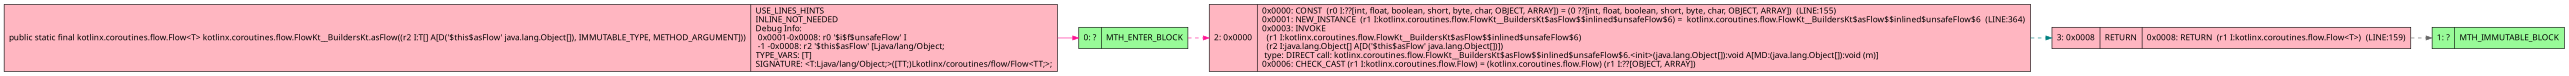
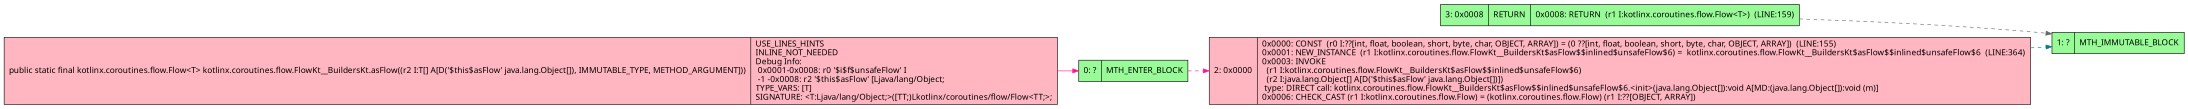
edge "2: 0x0000" -> "3: 0x0008": now "2: 0x0000" -> "1: ?"
node "3: 0x0008": fillcolor lightpink -> palegreen
